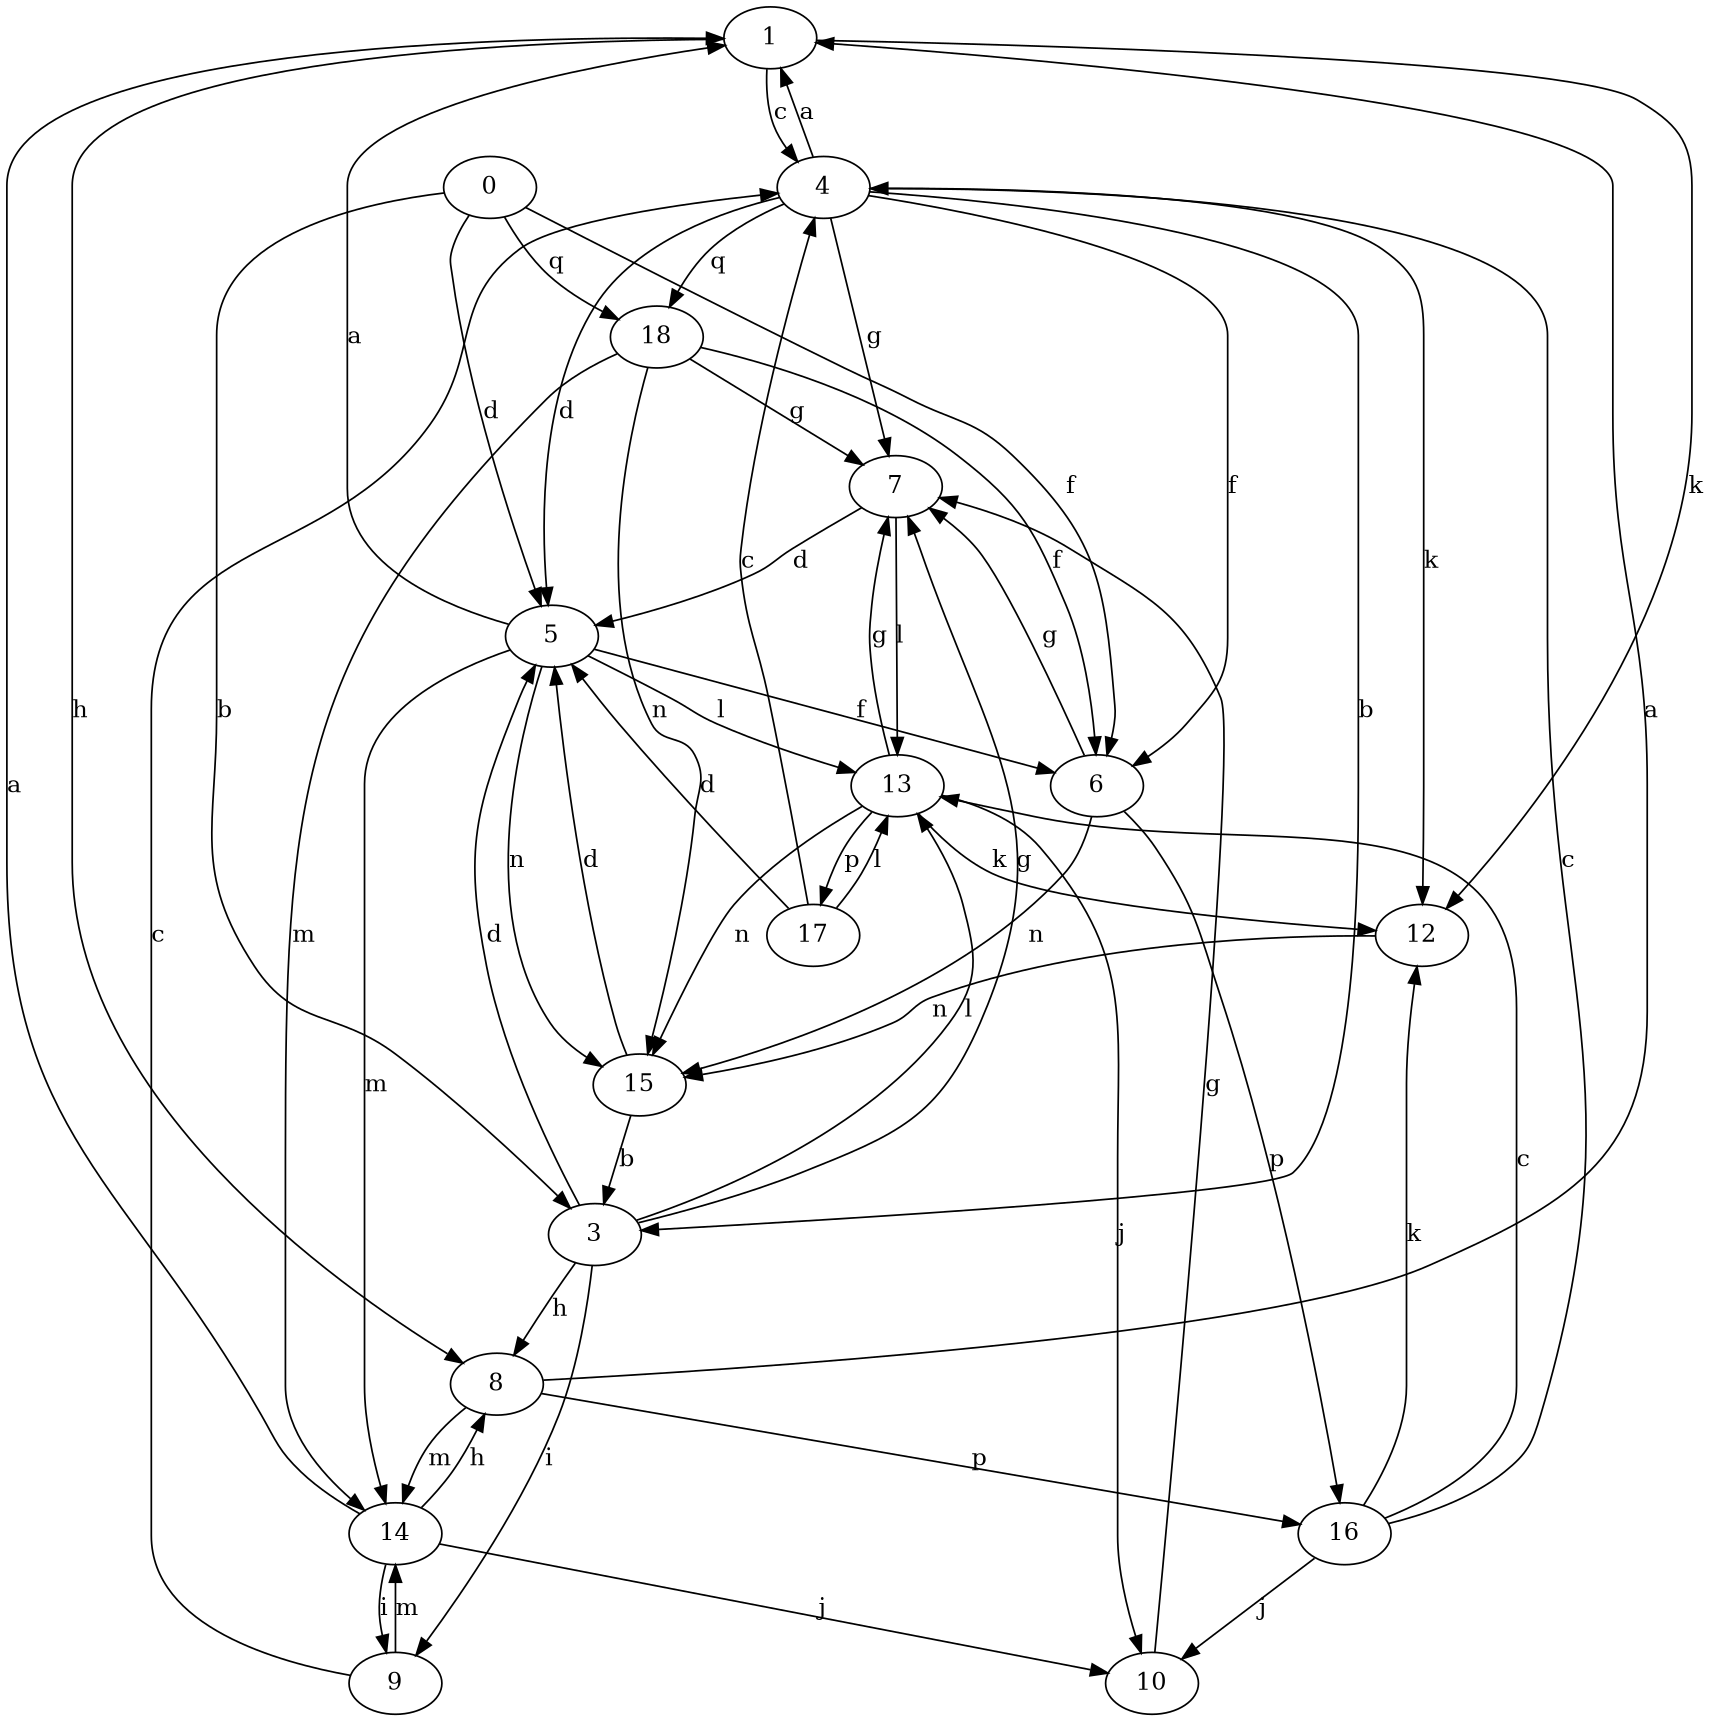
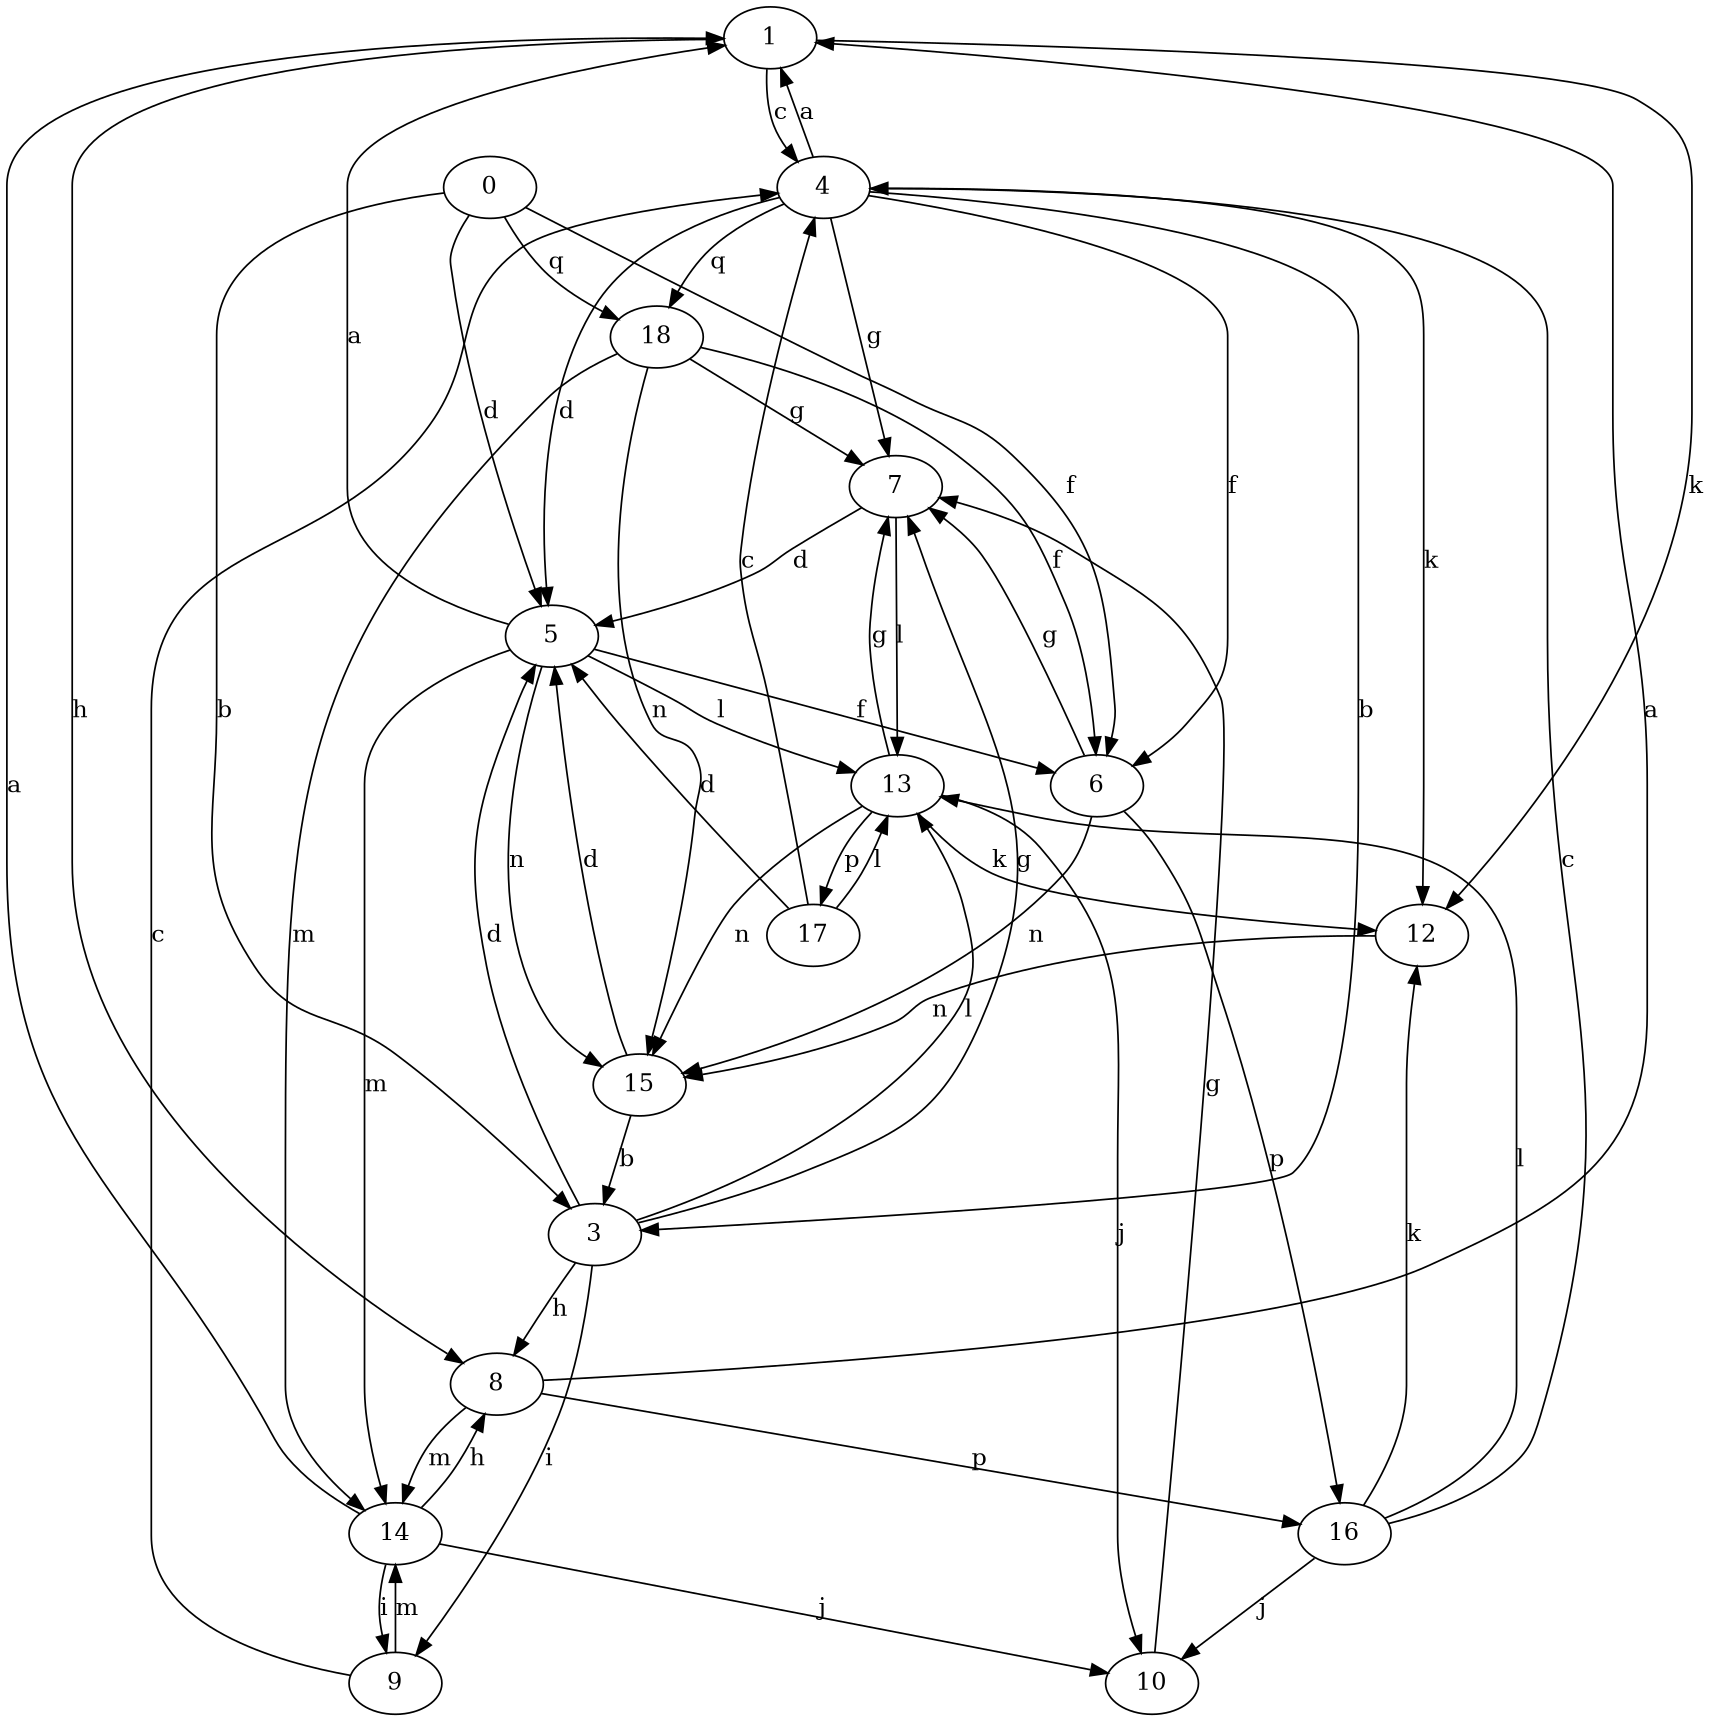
edge "16" -> "13": label "c" -> "l"
